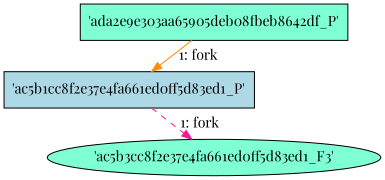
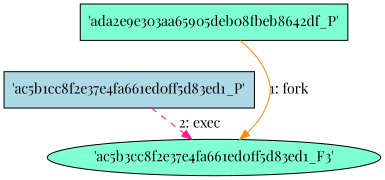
edge "'ada2e9e303aa65905deb08fbeb8642df_P'" -> "'ac5b1cc8f2e37e4fa661ed0ff5d83ed1_P'": now "'ada2e9e303aa65905deb08fbeb8642df_P'" -> "'ac5b3cc8f2e37e4fa661ed0ff5d83ed1_F3'"
edge "'ac5b1cc8f2e37e4fa661ed0ff5d83ed1_P'" -> "'ac5b3cc8f2e37e4fa661ed0ff5d83ed1_F3'": label "1: fork" -> "2: exec"
